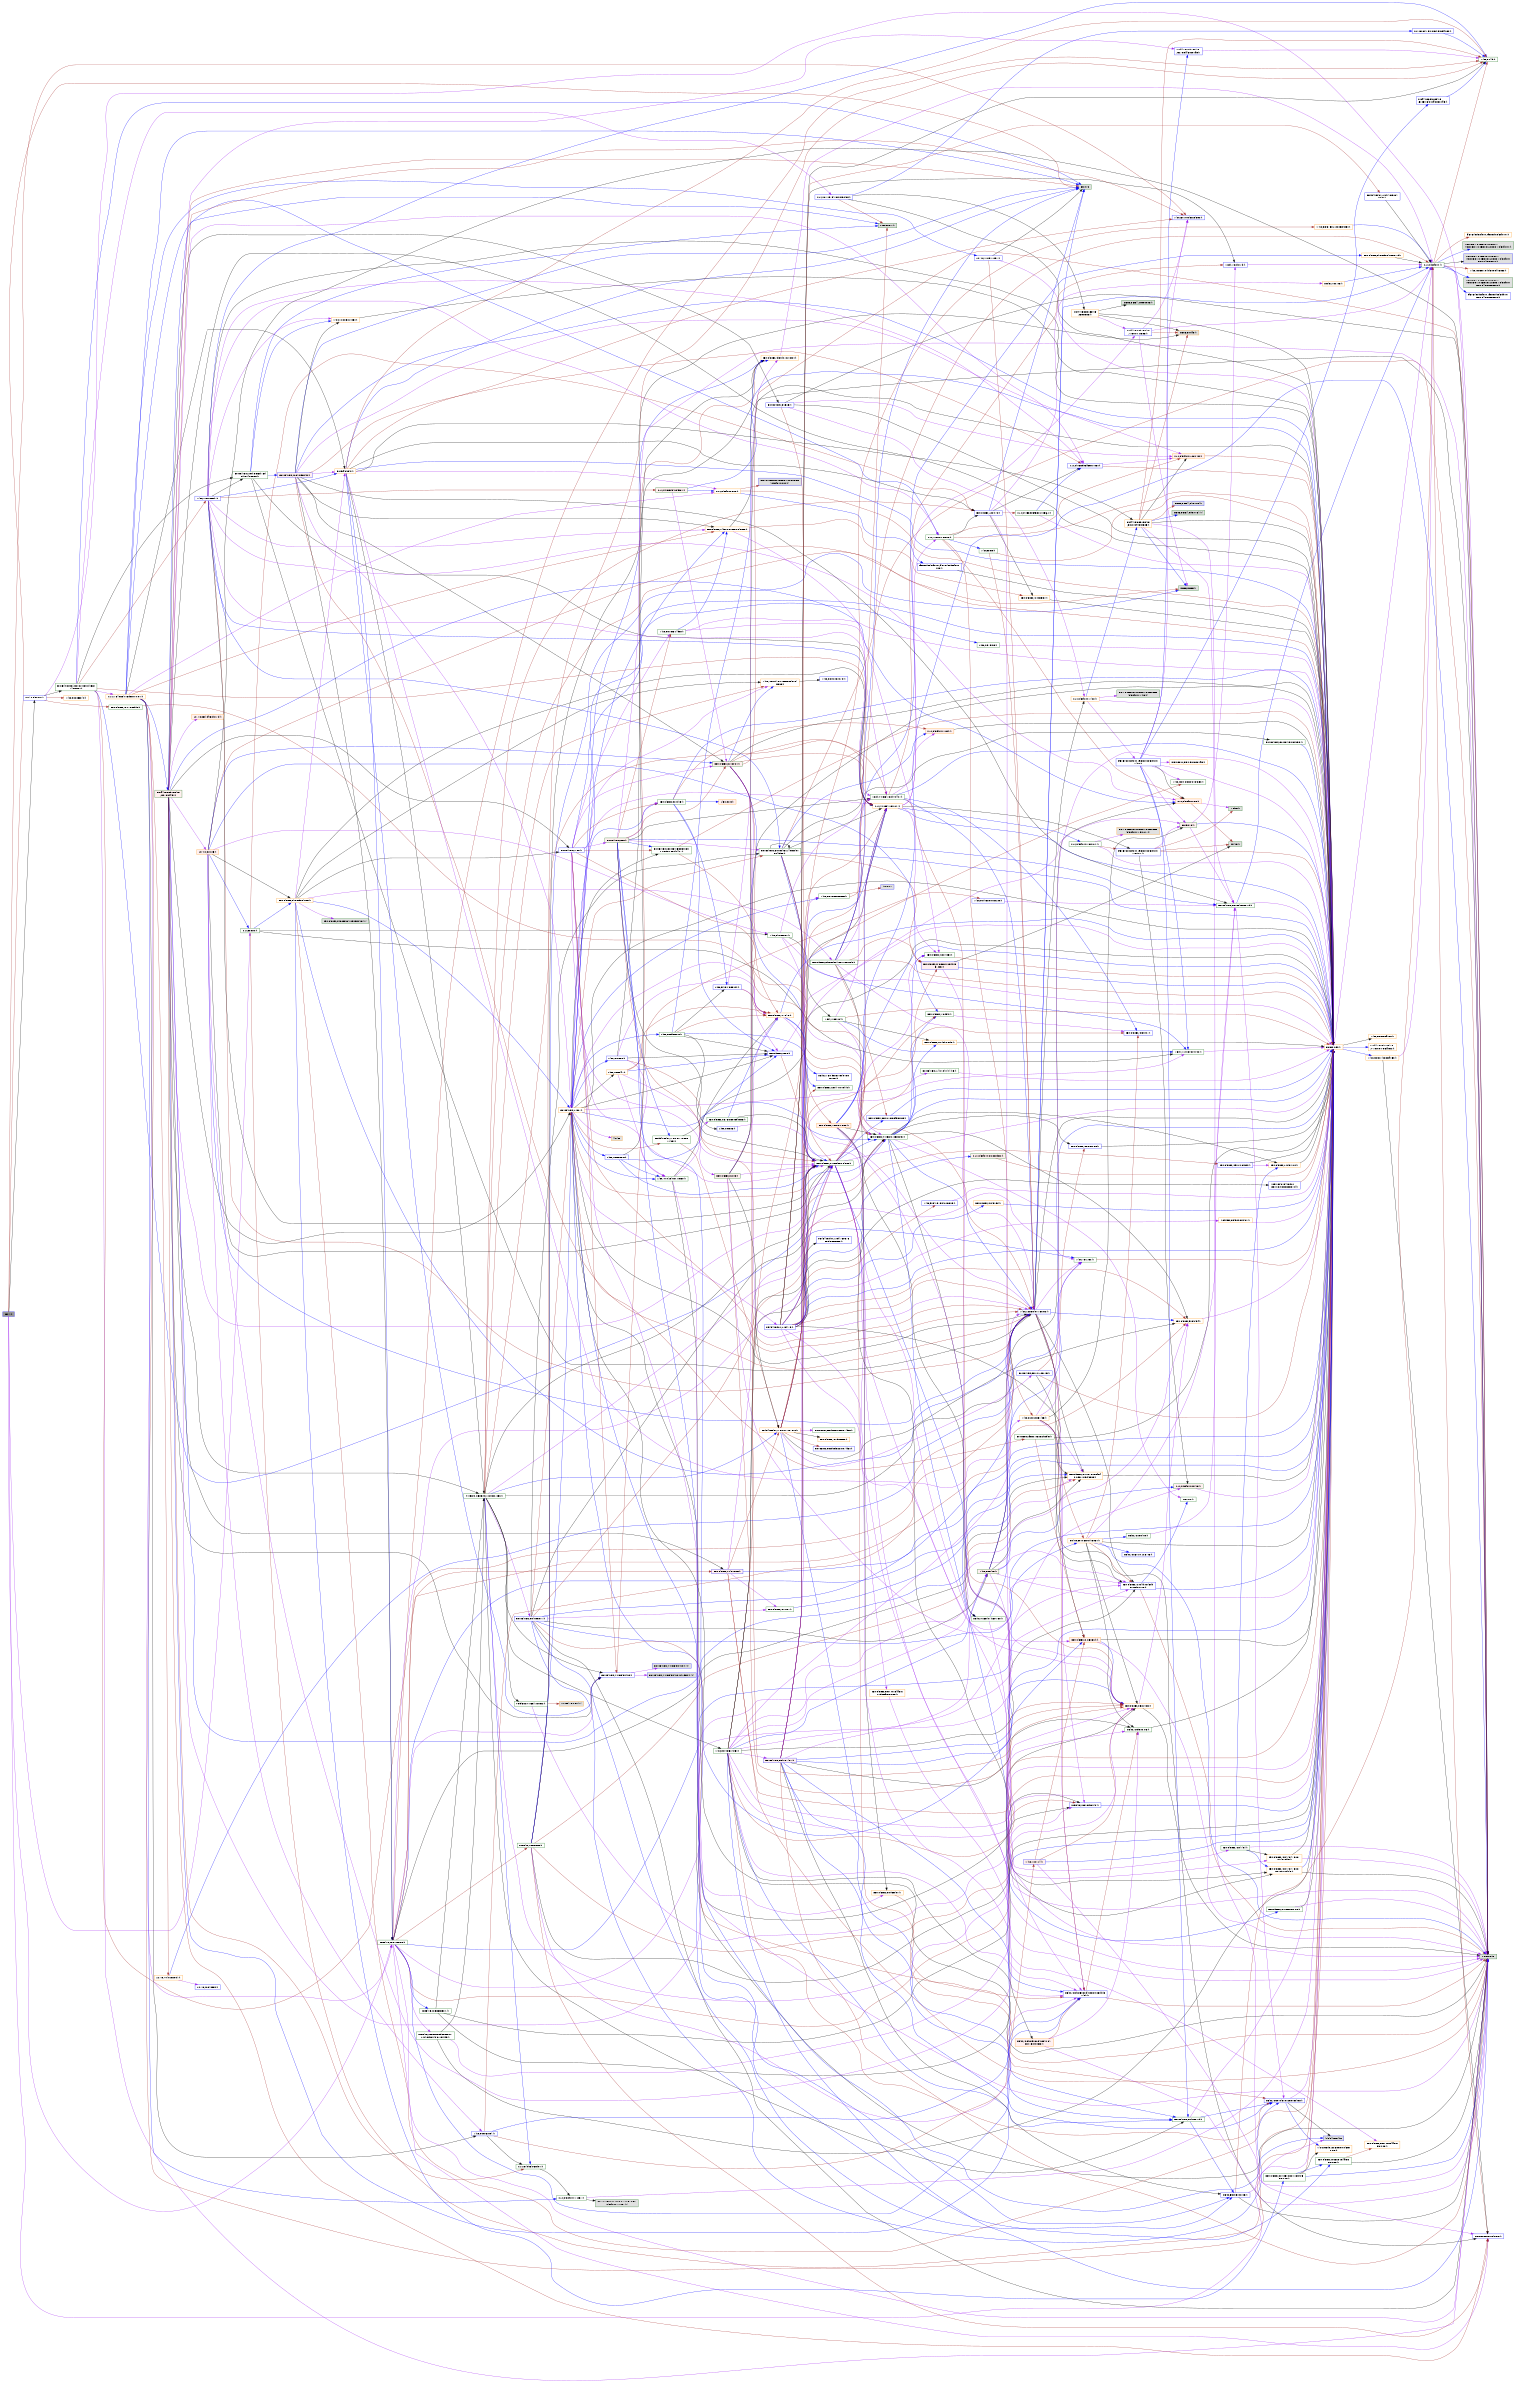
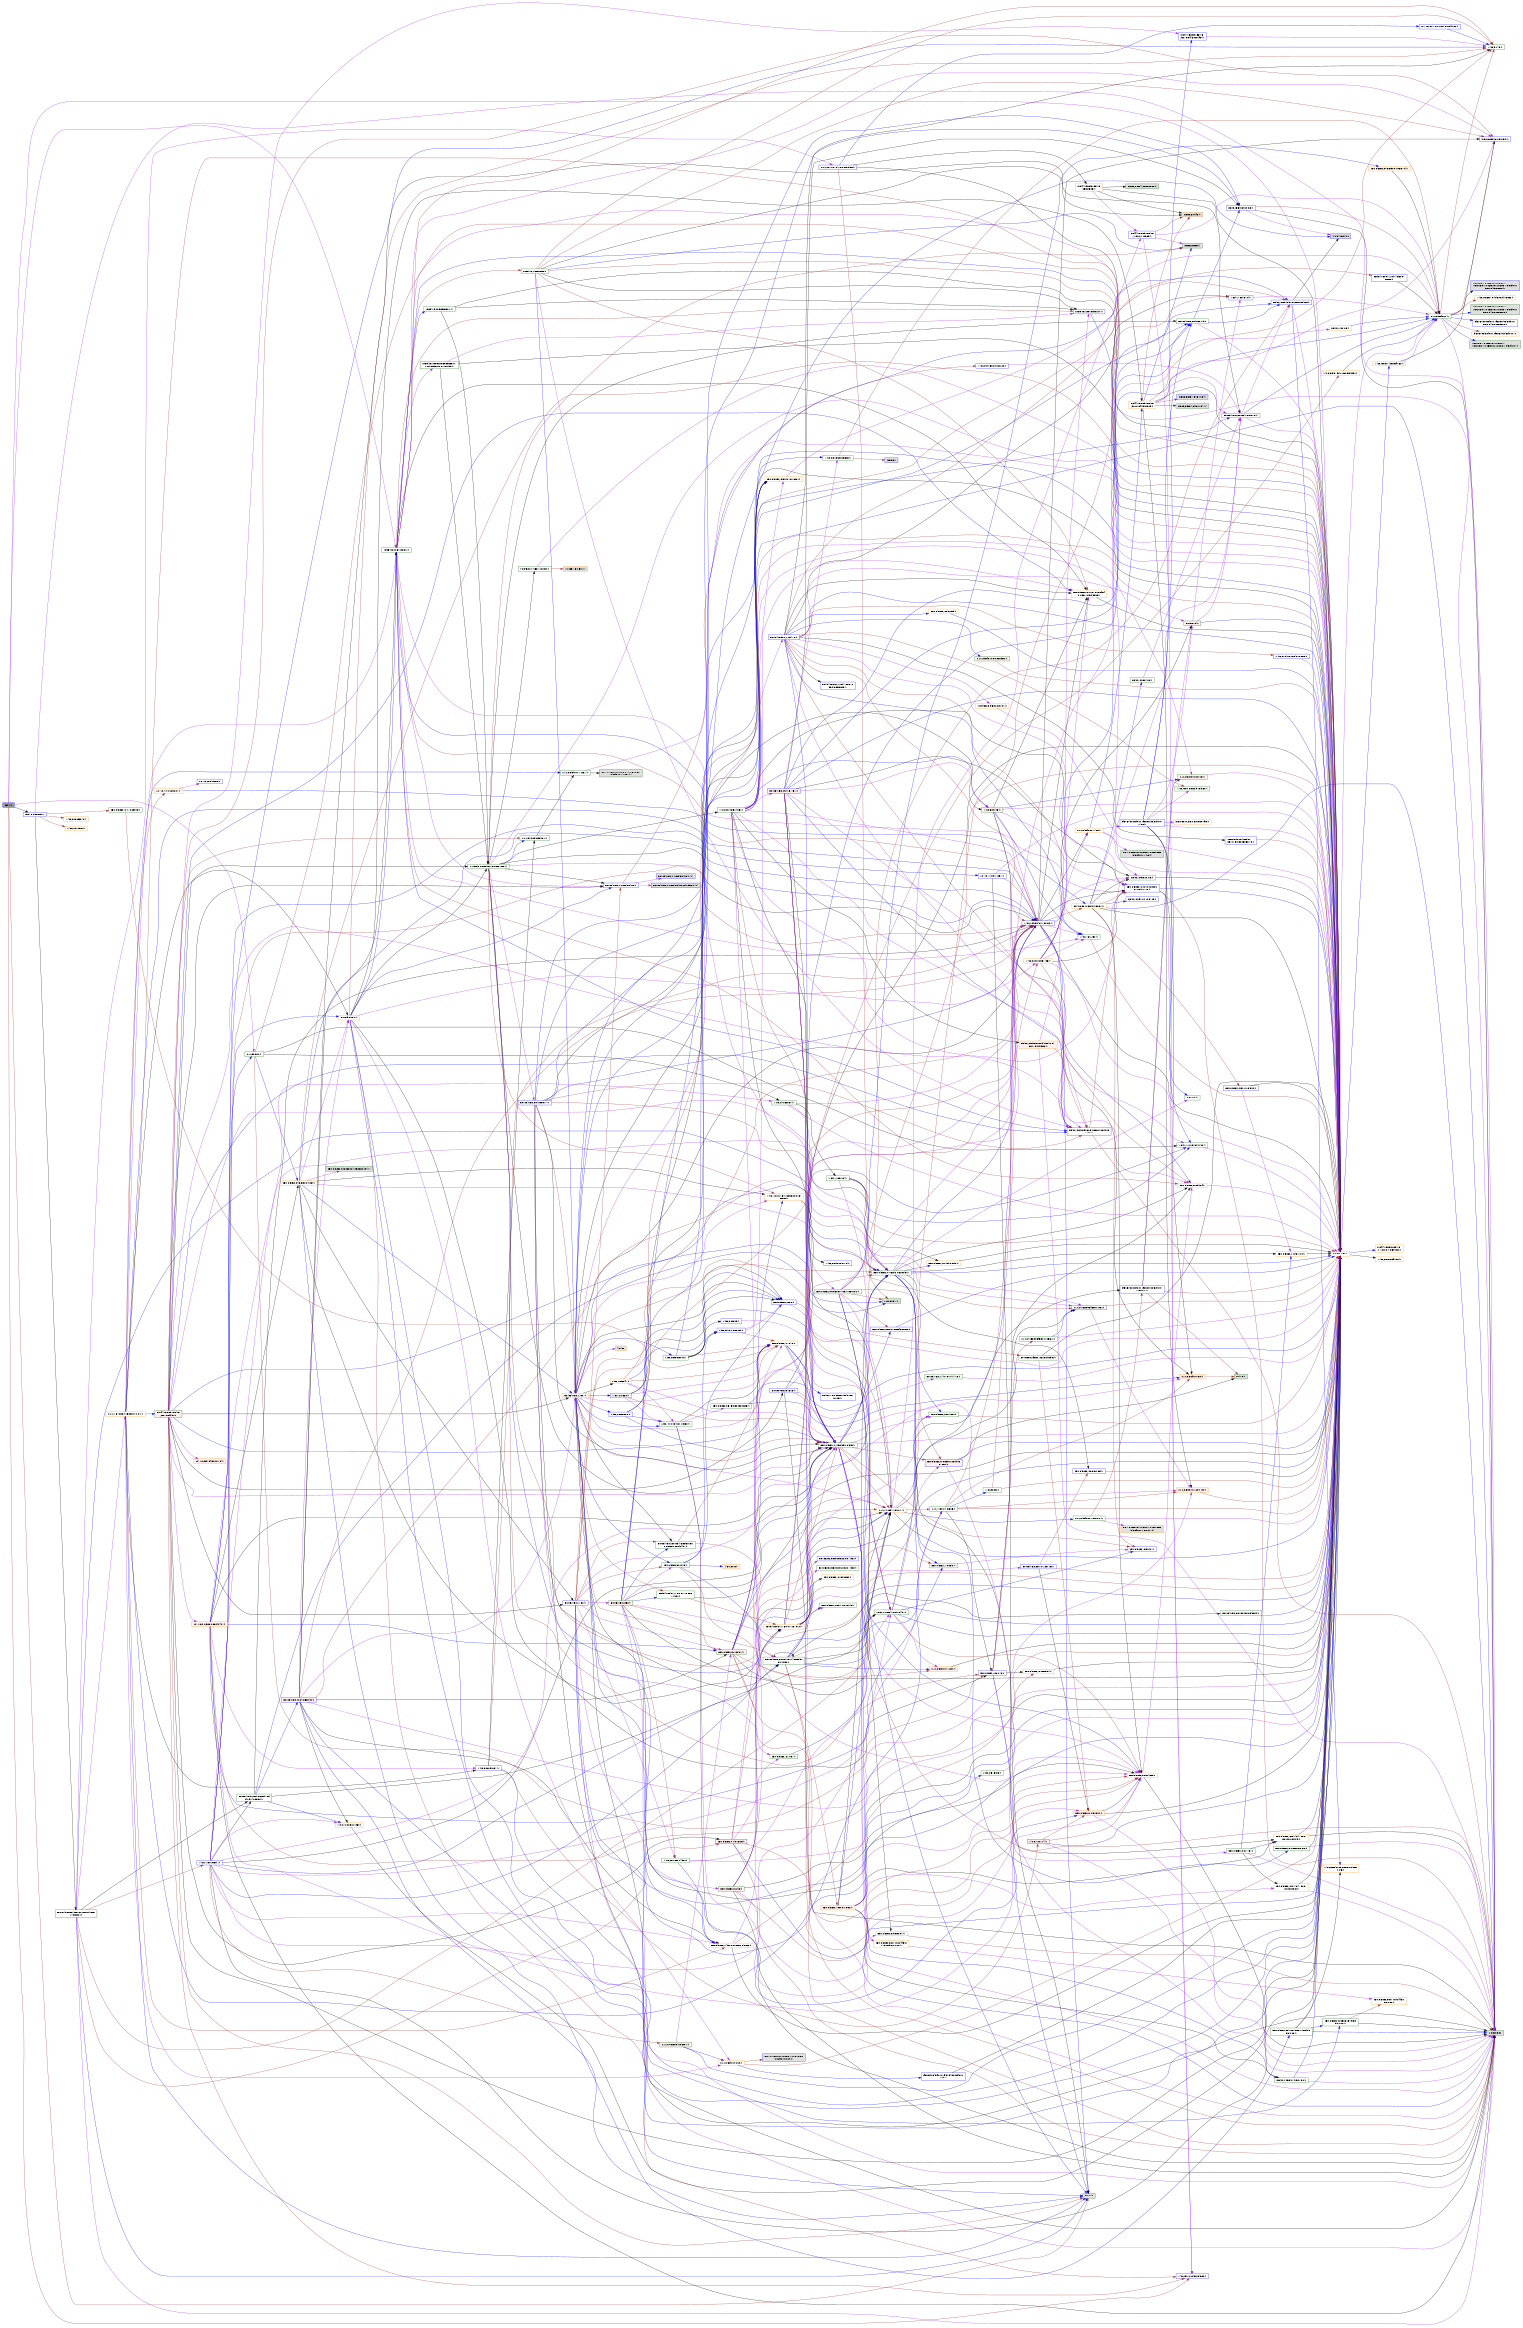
node "ProfilingDebugging /ExternalProfilerConfig.h": removed
node "wchar.h": removed
node "Misc/Launder.h": added
node "Async/Future.h": label "Async/Future.h" -> "Async/TypeCompatibility.h"
edge "Templates/Function.h" -> "Templates/UnrealTypeTraits.h": color purple -> blue
edge "Templates/ReversePredicate.h" -> "Templates/UnrealTemplate.h": color black -> blue
